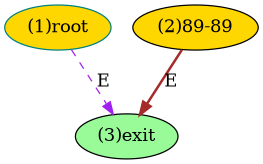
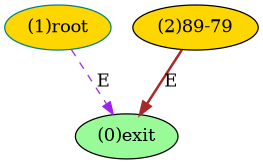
node "(2)89-89": label "(2)89-89" -> "(2)89-79"
node "(3)exit": label "(3)exit" -> "(0)exit"
